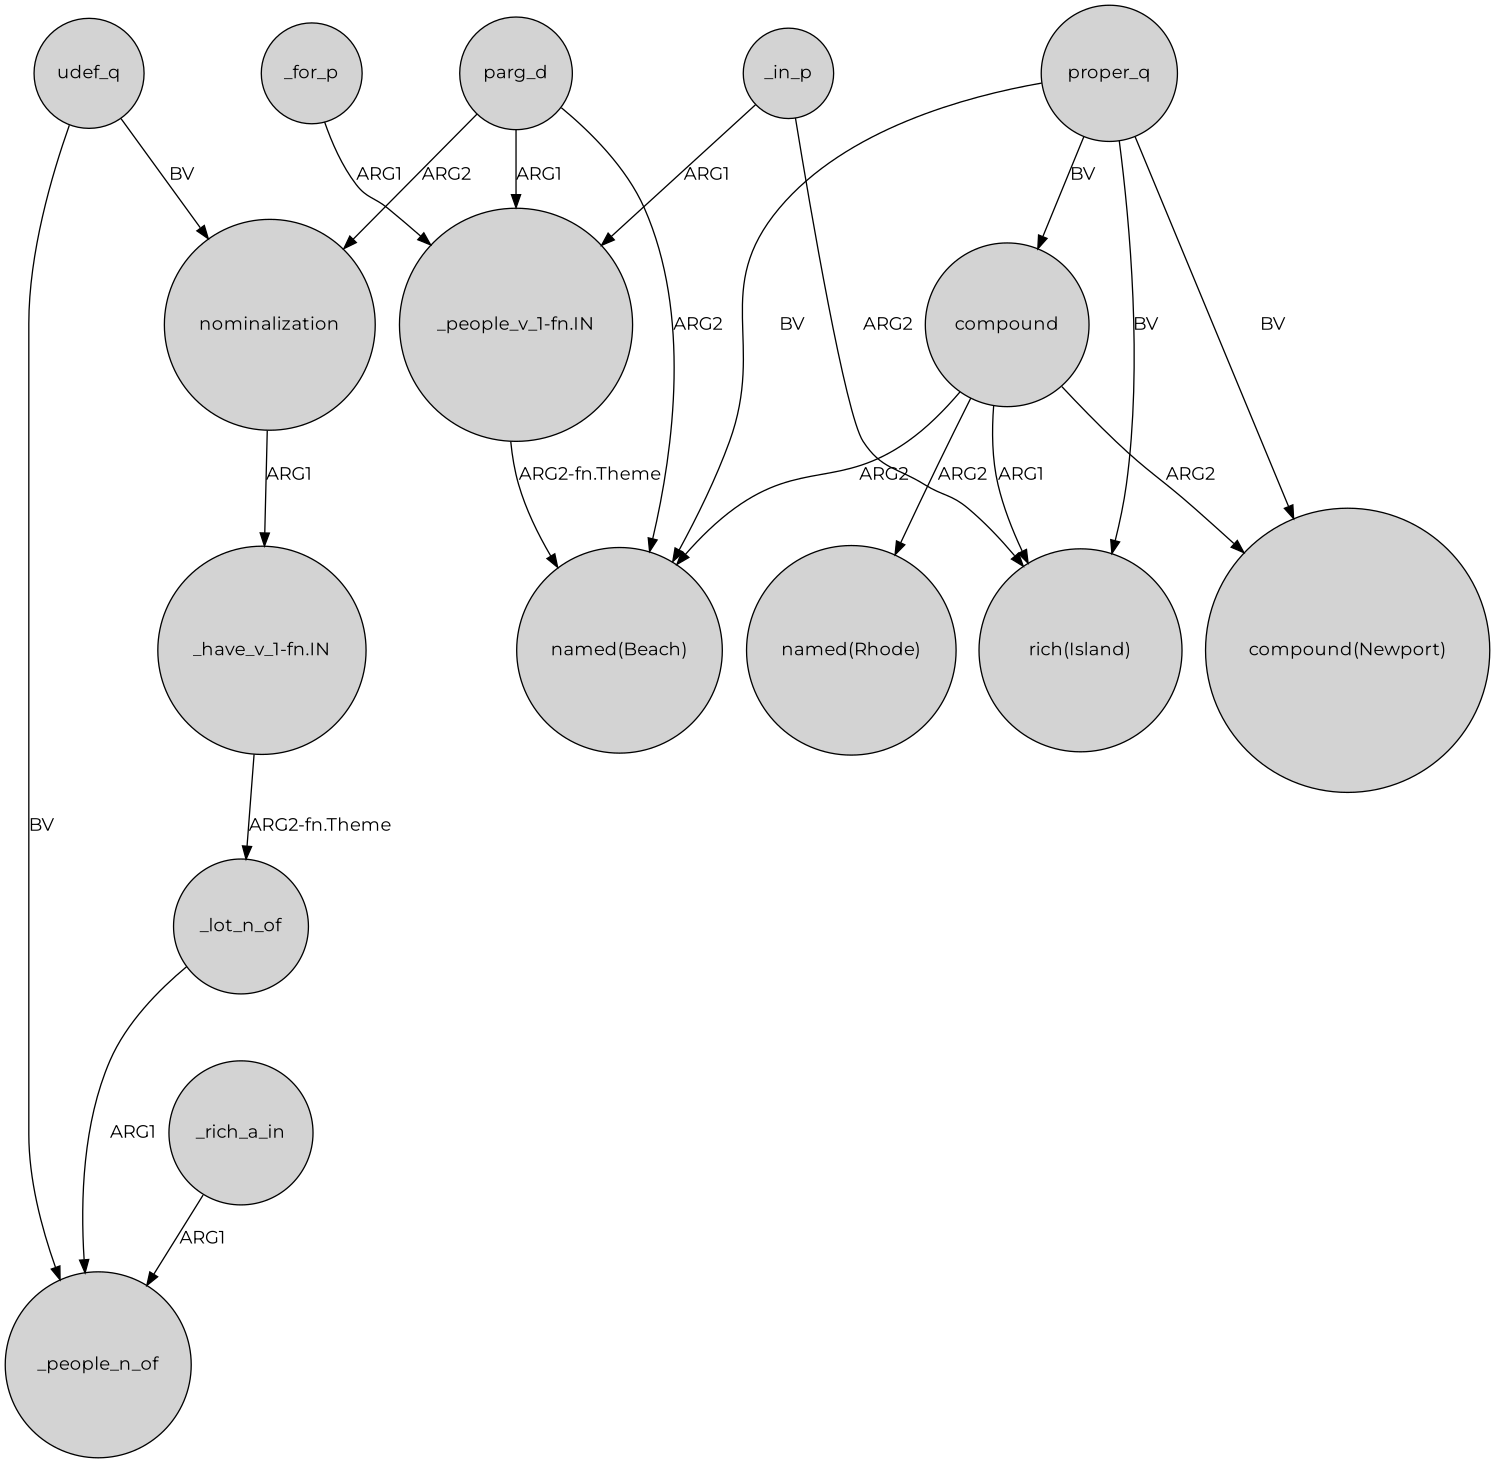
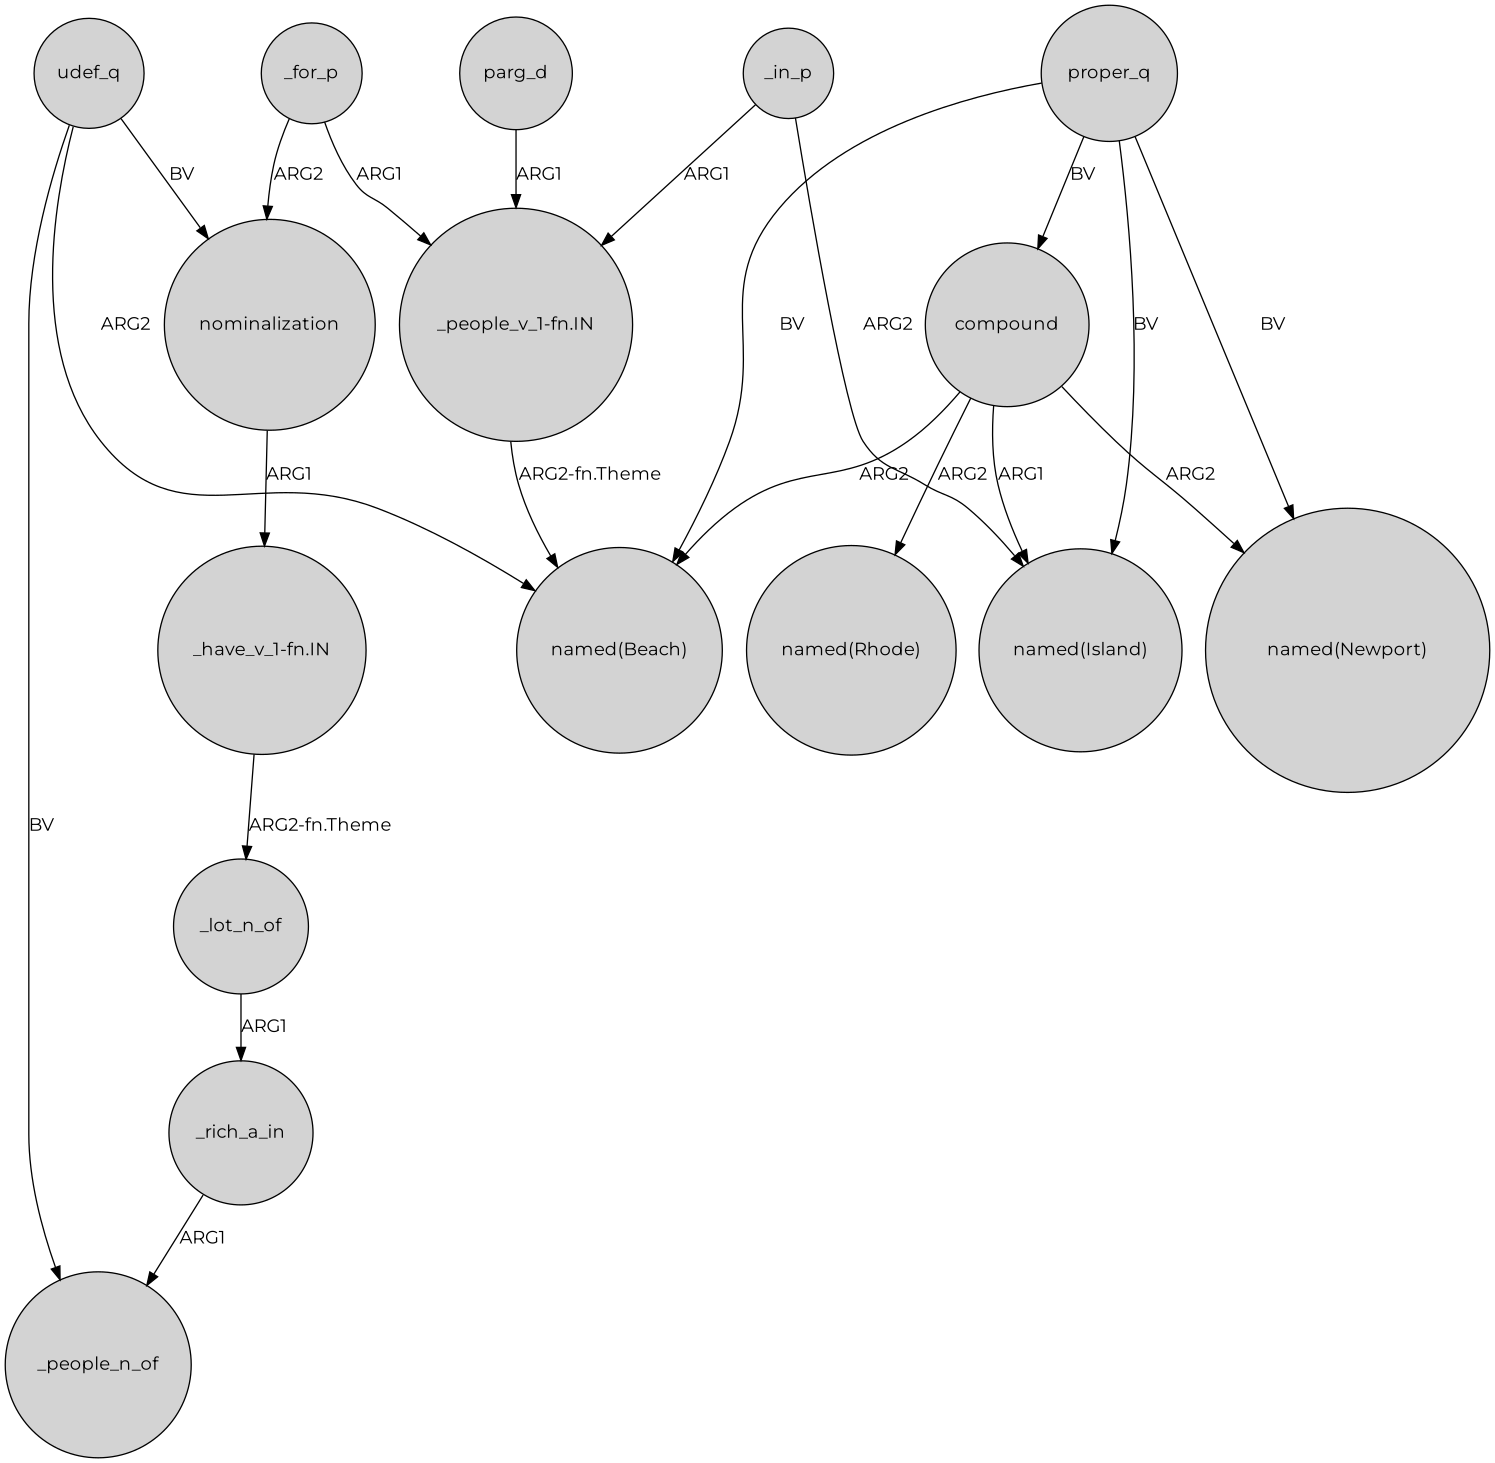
edge "parg_d" -> "nominalization": now "_for_p" -> "nominalization"
edge "parg_d" -> "named(Beach)": now "udef_q" -> "named(Beach)"
node "rich(Island)": label "rich(Island)" -> "named(Island)"
node "compound(Newport)": label "compound(Newport)" -> "named(Newport)"
edge "_lot_n_of" -> "_people_n_of": now "_lot_n_of" -> "_rich_a_in"
